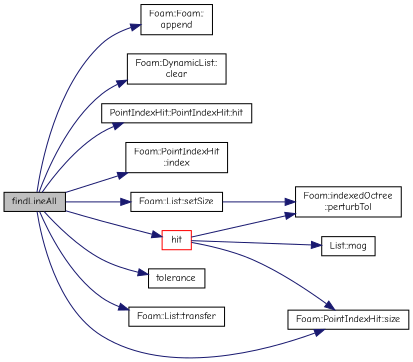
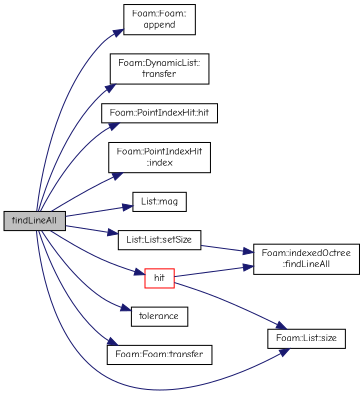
node "Foam::DynamicList:: clear": label "Foam::DynamicList:: clear" -> "Foam::DynamicList:: transfer"
node "PointIndexHit::PointIndexHit::hit": label "PointIndexHit::PointIndexHit::hit" -> "Foam::PointIndexHit::hit"
node "Foam::List::setSize": label "Foam::List::setSize" -> "List::List::setSize"
node "Foam::indexedOctree ::perturbTol": label "Foam::indexedOctree ::perturbTol" -> "Foam::indexedOctree ::findLineAll"
edge "hit" -> "List::mag": now "findLineAll" -> "List::mag"
node "Foam::List::transfer": label "Foam::List::transfer" -> "Foam::Foam::transfer"
node "Foam::PointIndexHit::size": label "Foam::PointIndexHit::size" -> "Foam::List::size"
